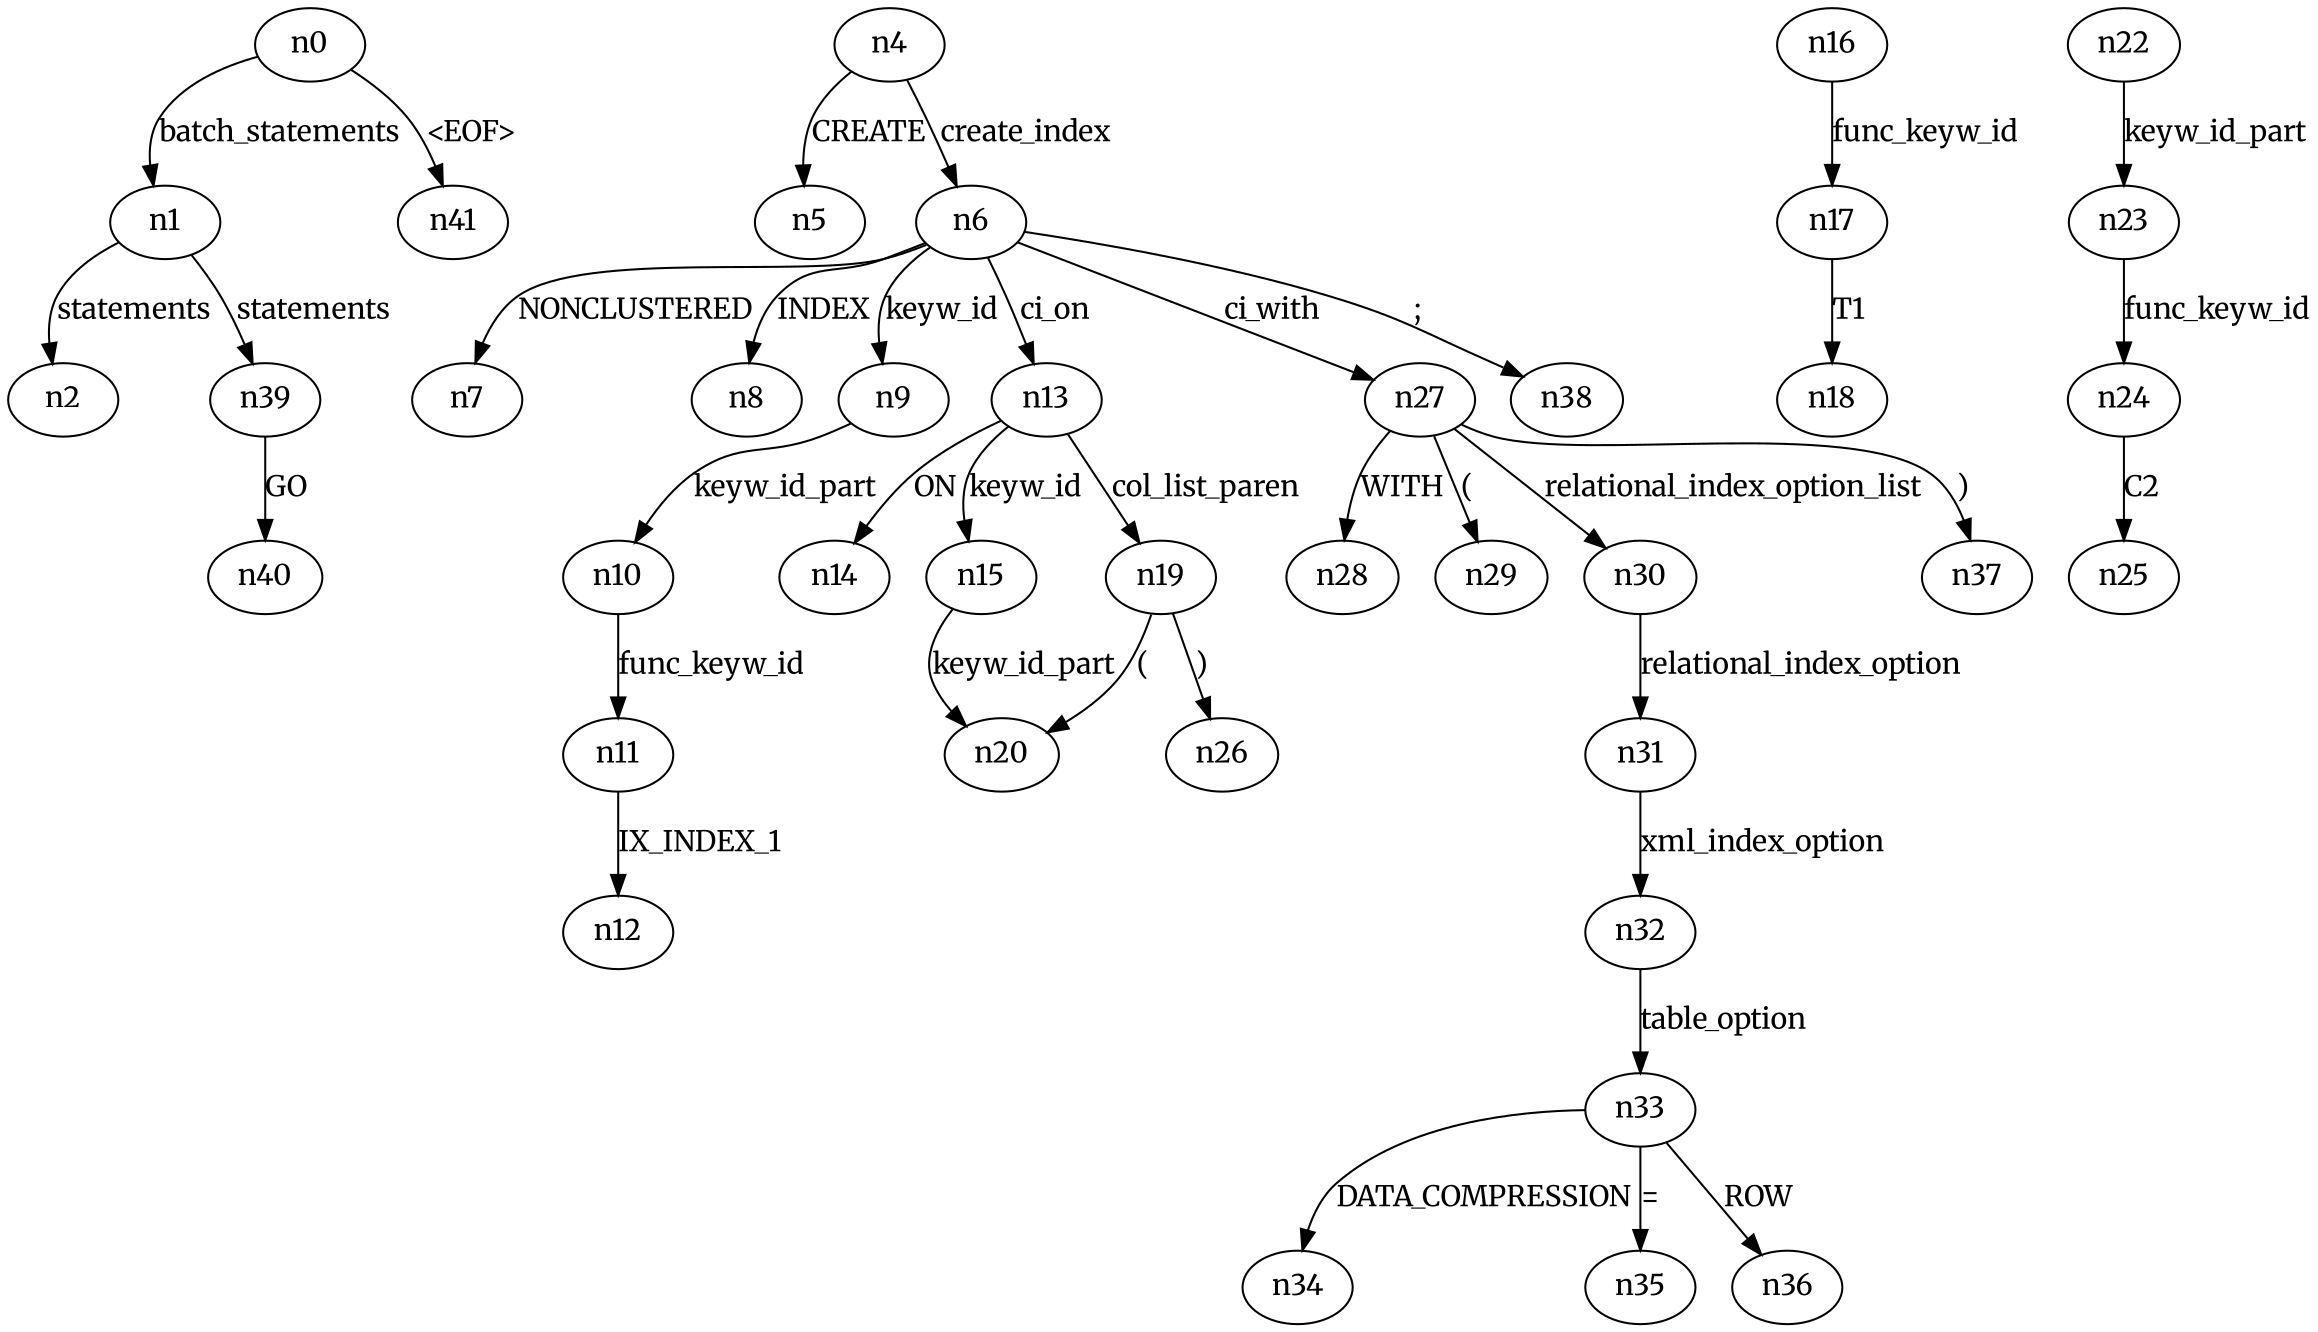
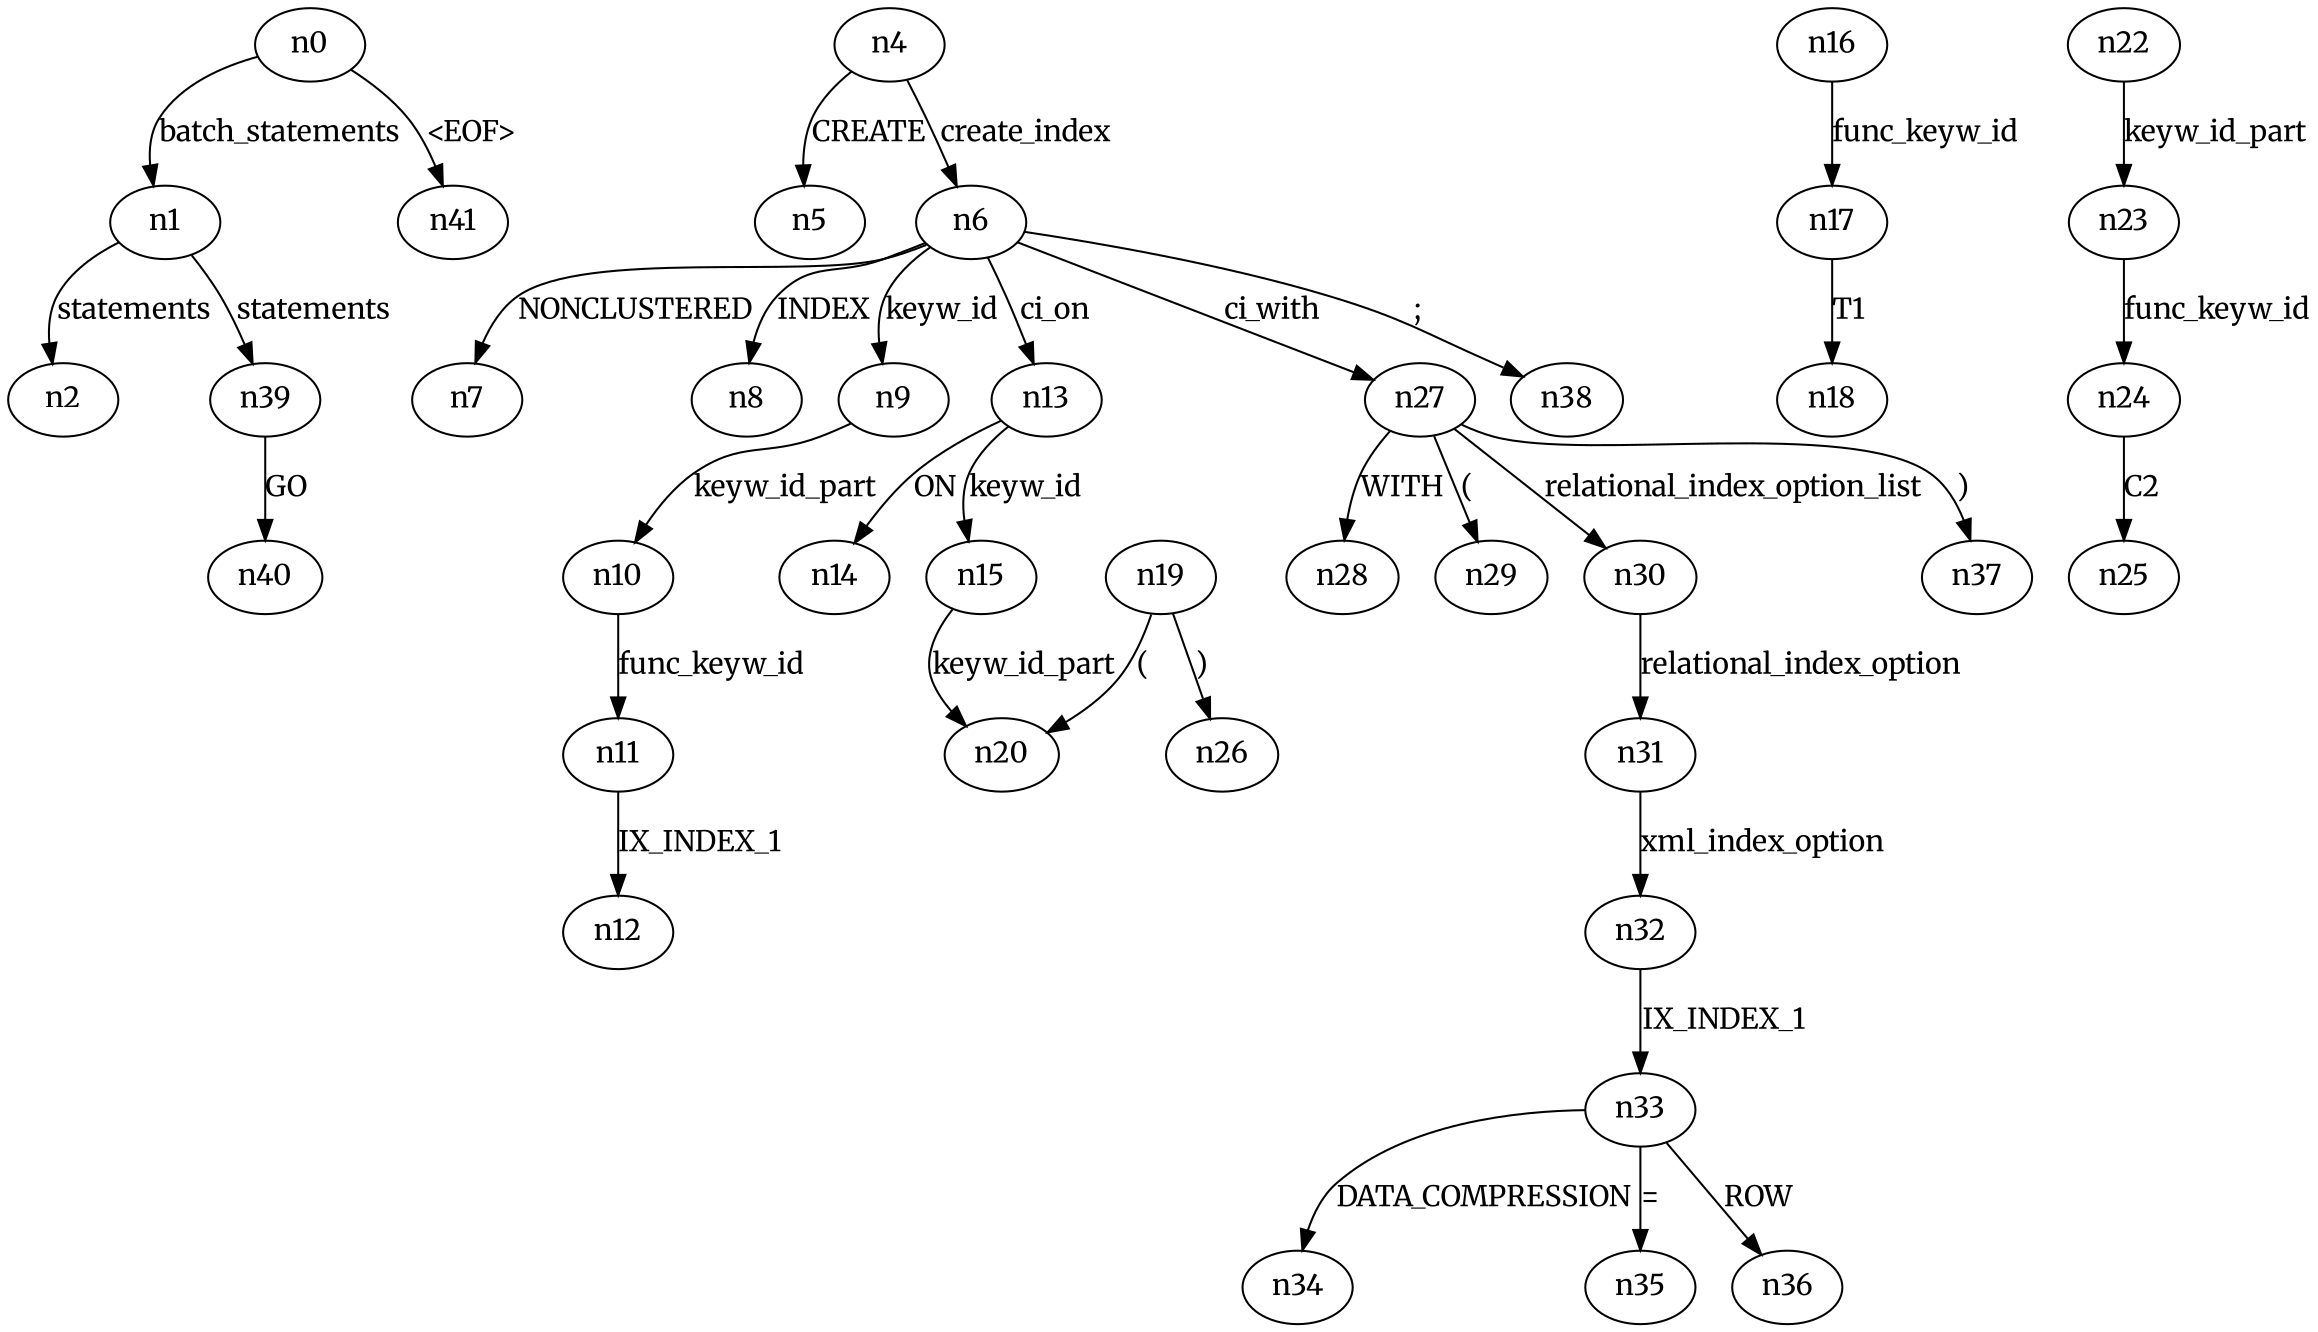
edge "n13" -> "n19": removed, label "col_list_paren"
edge "n32" -> "n33": label "table_option" -> "IX_INDEX_1"
